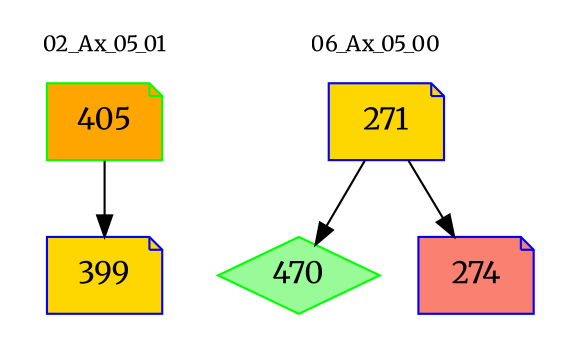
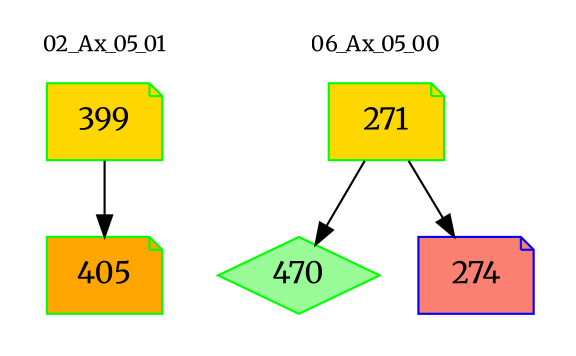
node "271": color blue -> green
edge "405" -> "399": reversed
node "399": color blue -> green
